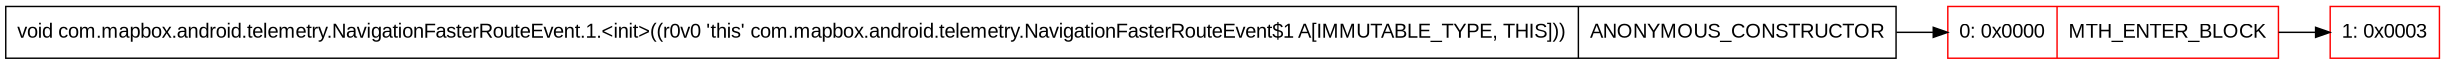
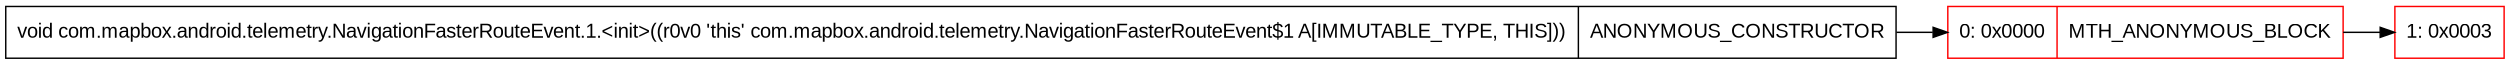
node "0: 0x0000": text "MTH_ENTER_BLOCK" -> "MTH_ANONYMOUS_BLOCK"
